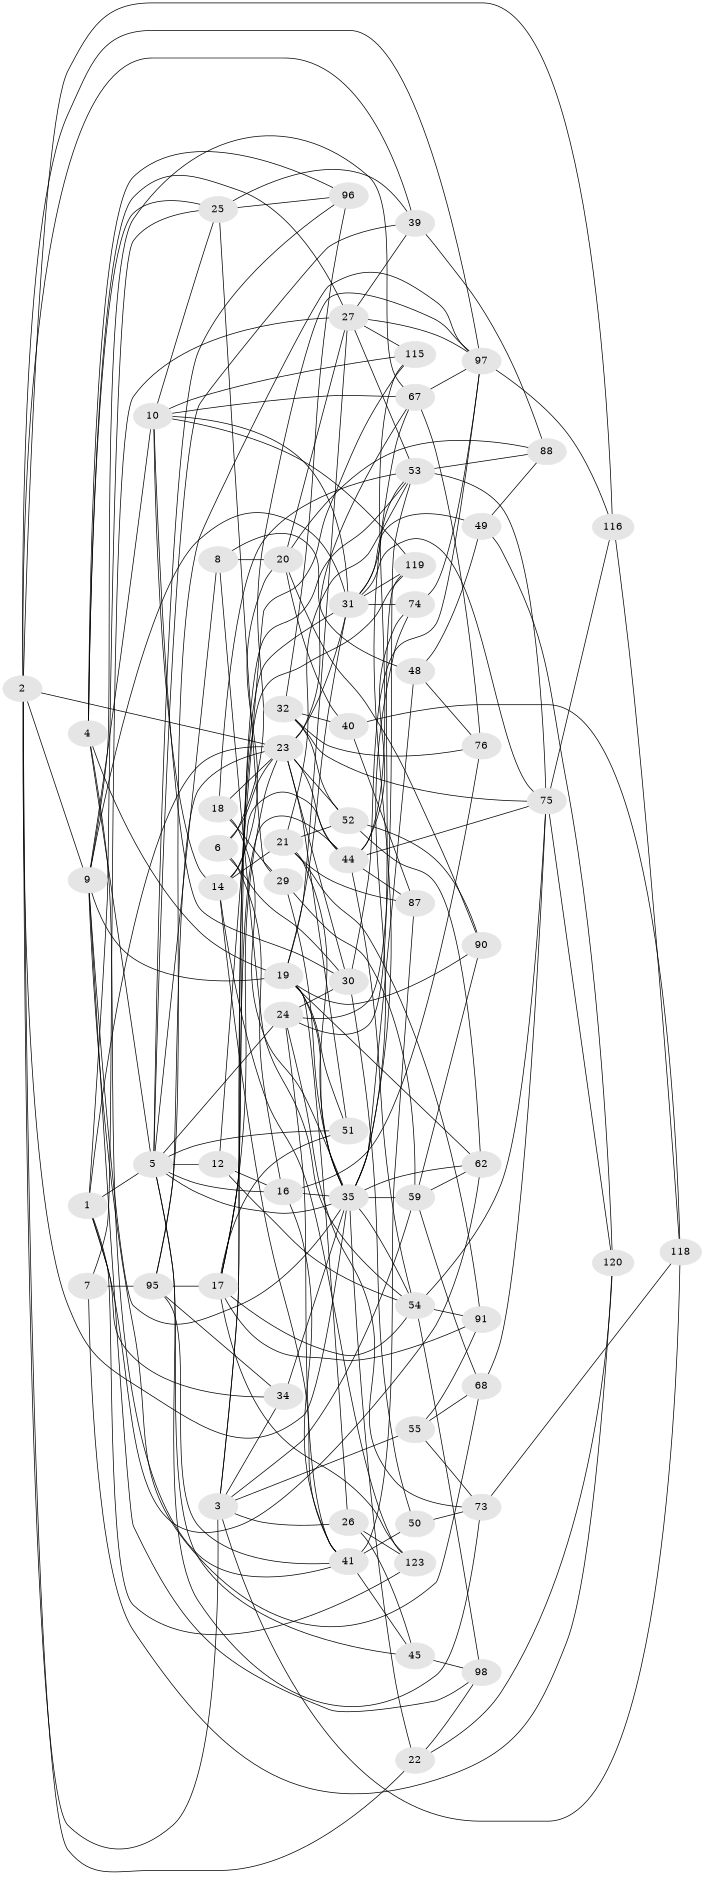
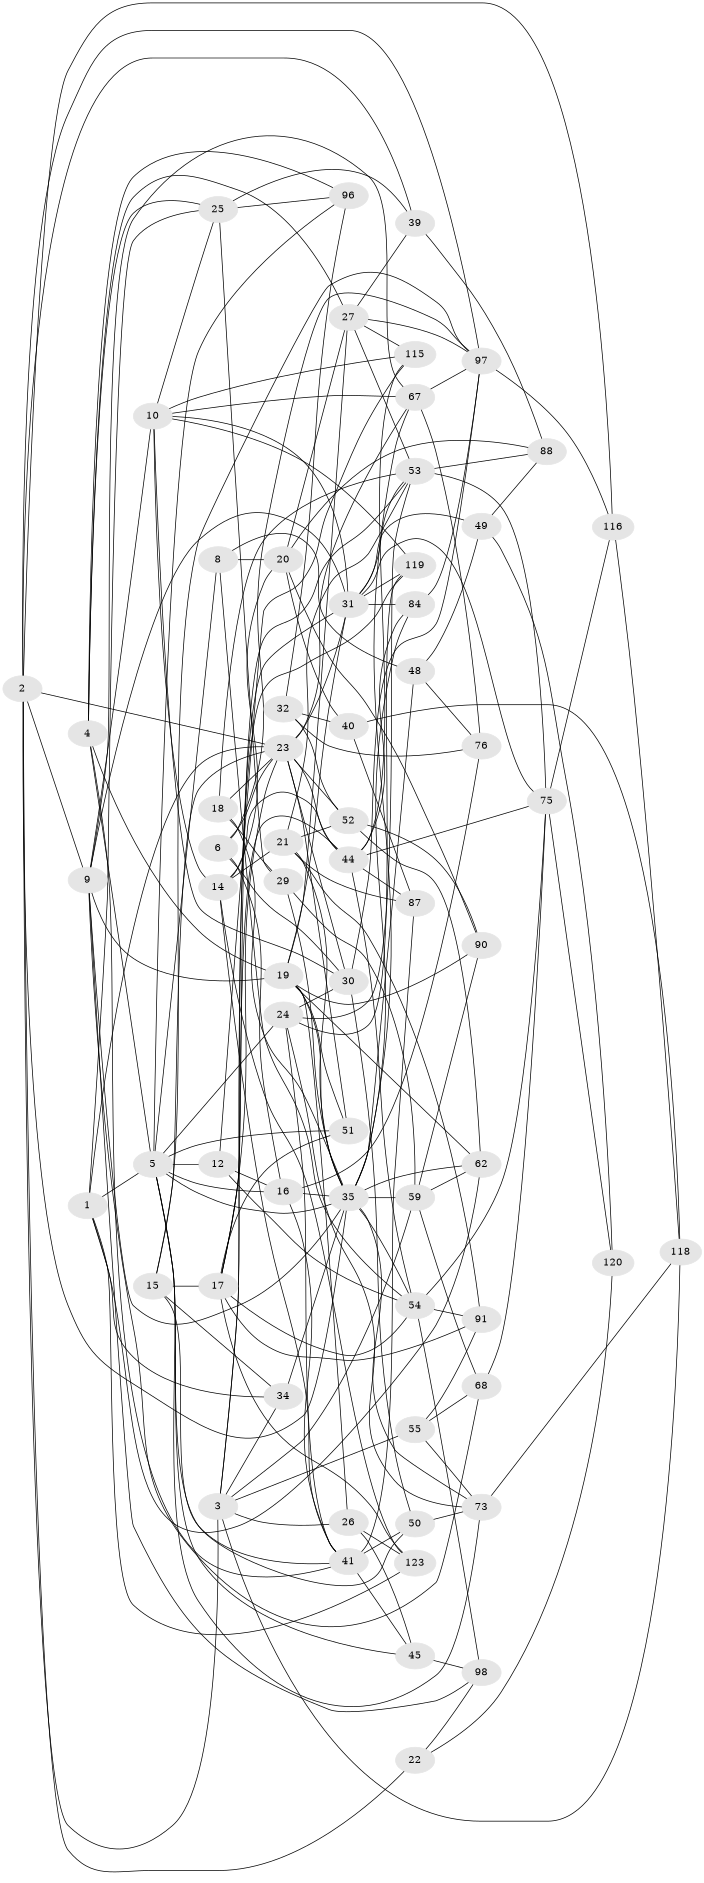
node "74": label "74" -> "84"
edge "39" -- "5": now "50" -- "5"
edge "32" -- "75": removed
node "7": removed
node "95": label "95" -> "15"
edge "35" -- "22": now "35" -- "73"
